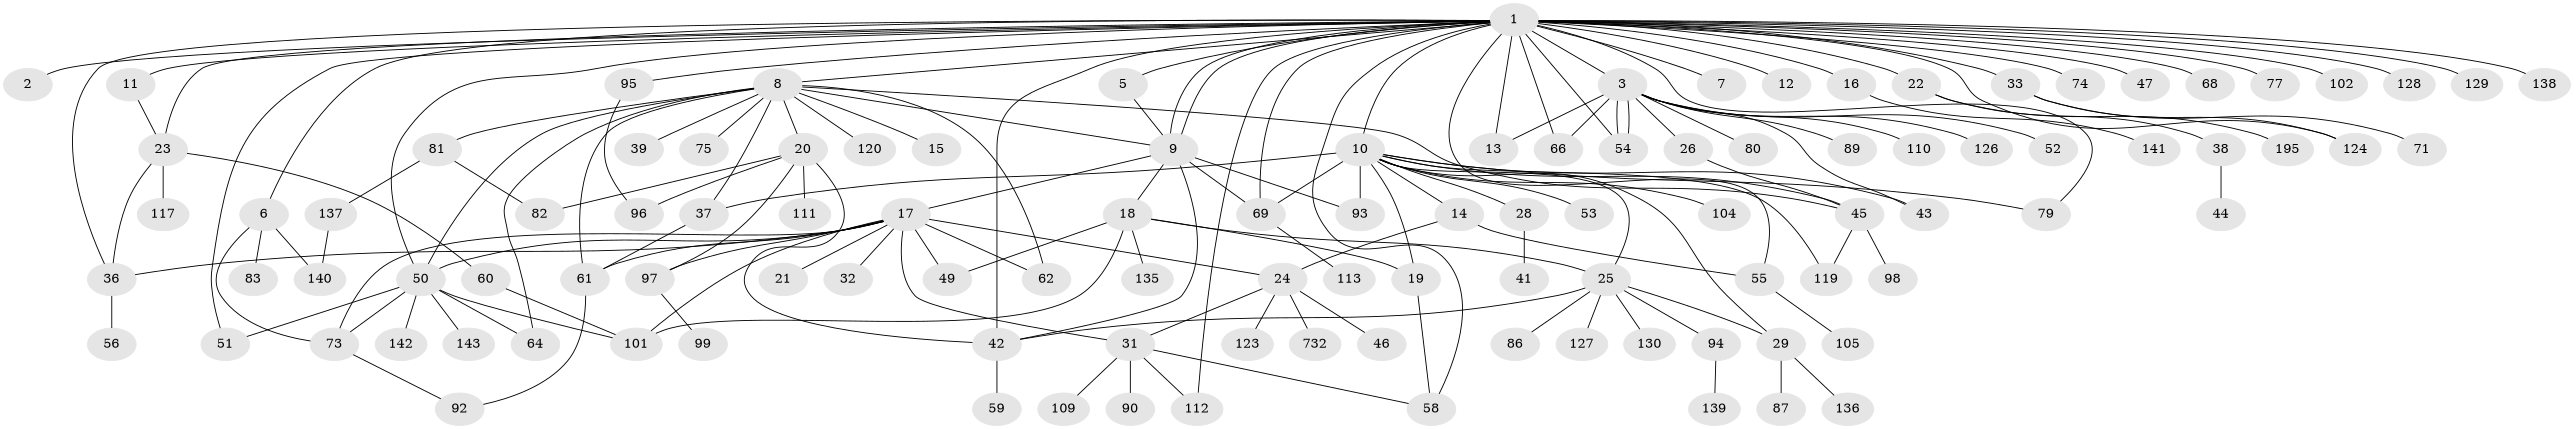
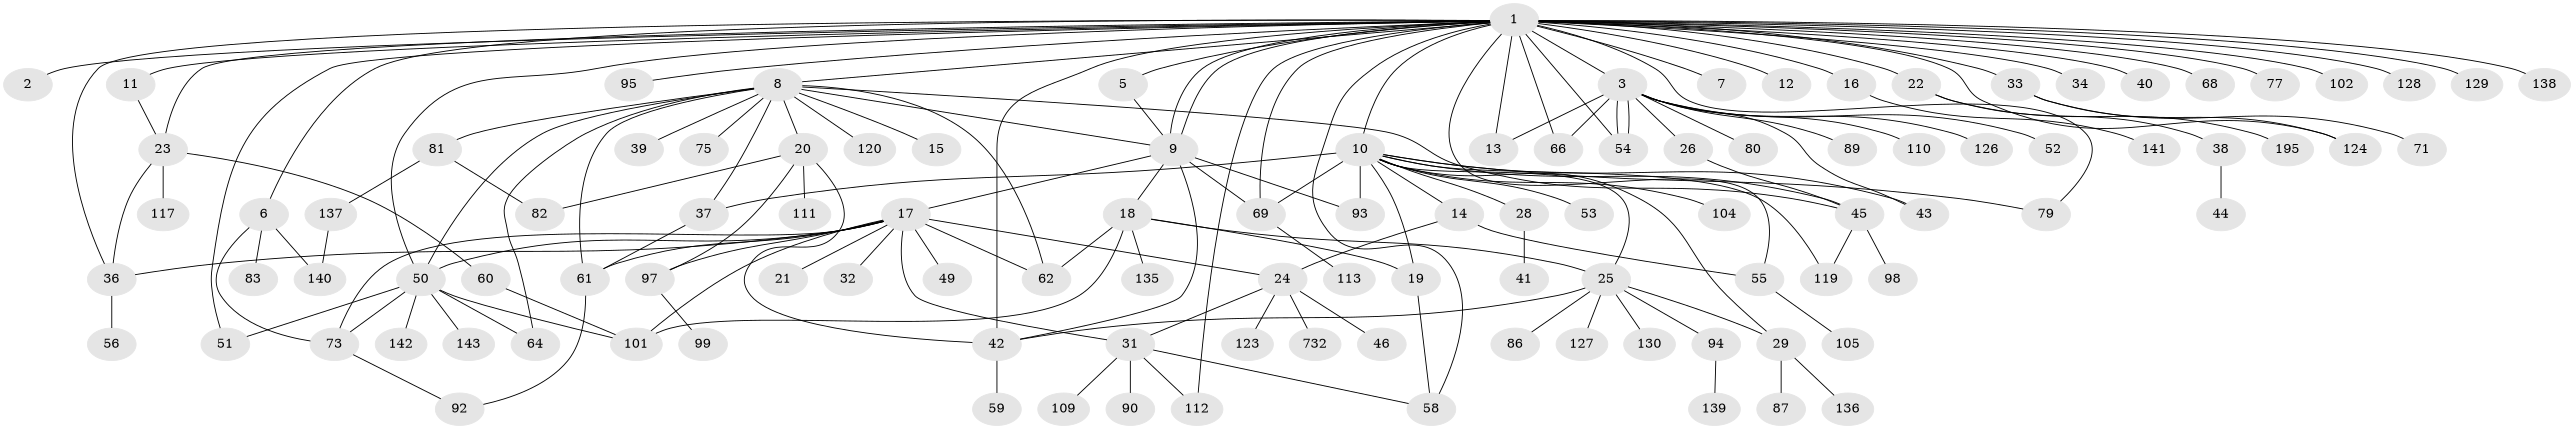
node "74": label "74" -> "34"
node "47": label "47" -> "40"
node "96": removed
edge "18" -- "49": now "18" -- "62"
